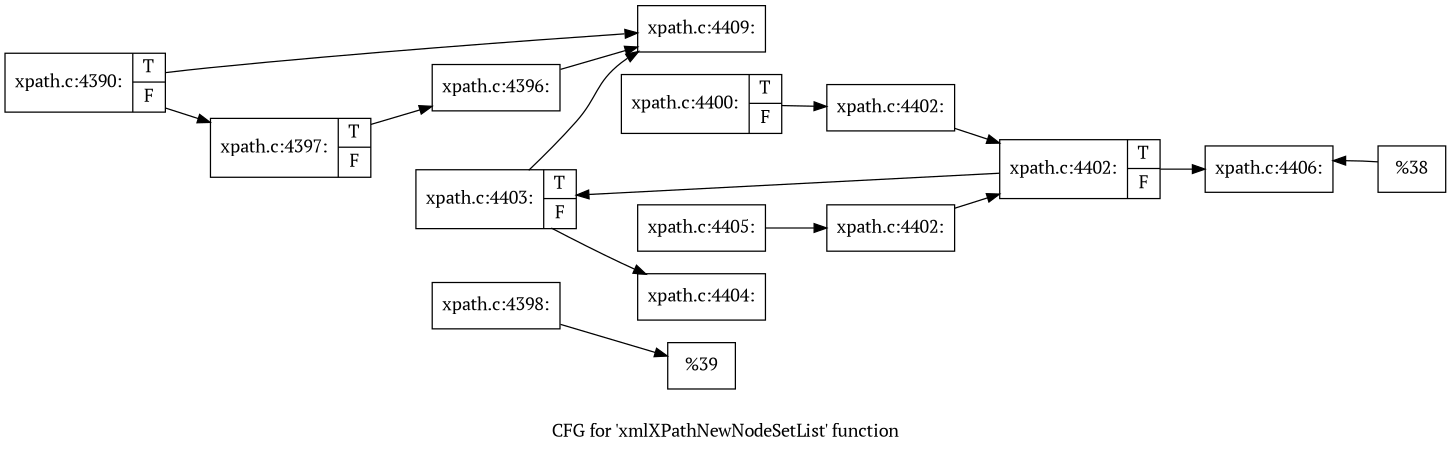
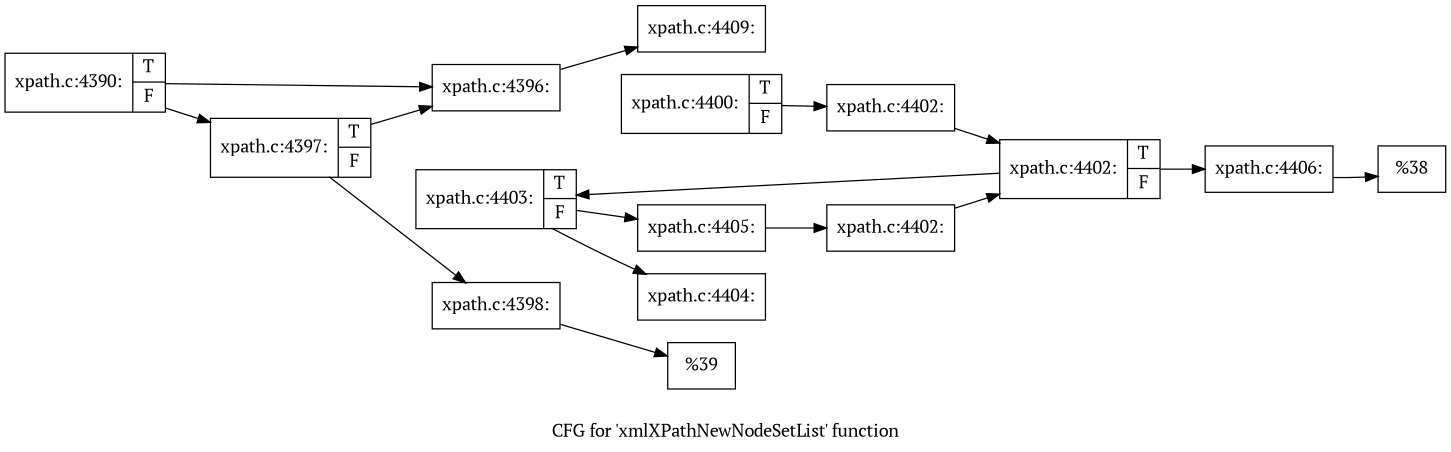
edge "xpath.c:4390:" -> "xpath.c:4409:": now "xpath.c:4390:" -> "xpath.c:4396:"
edge "xpath.c:4403:" -> "xpath.c:4409:": now "xpath.c:4403:" -> "xpath.c:4405:"
edge "%38" -> "xpath.c:4406:": reversed
edge "xpath.c:4397:" -> "xpath.c:4398:": added
